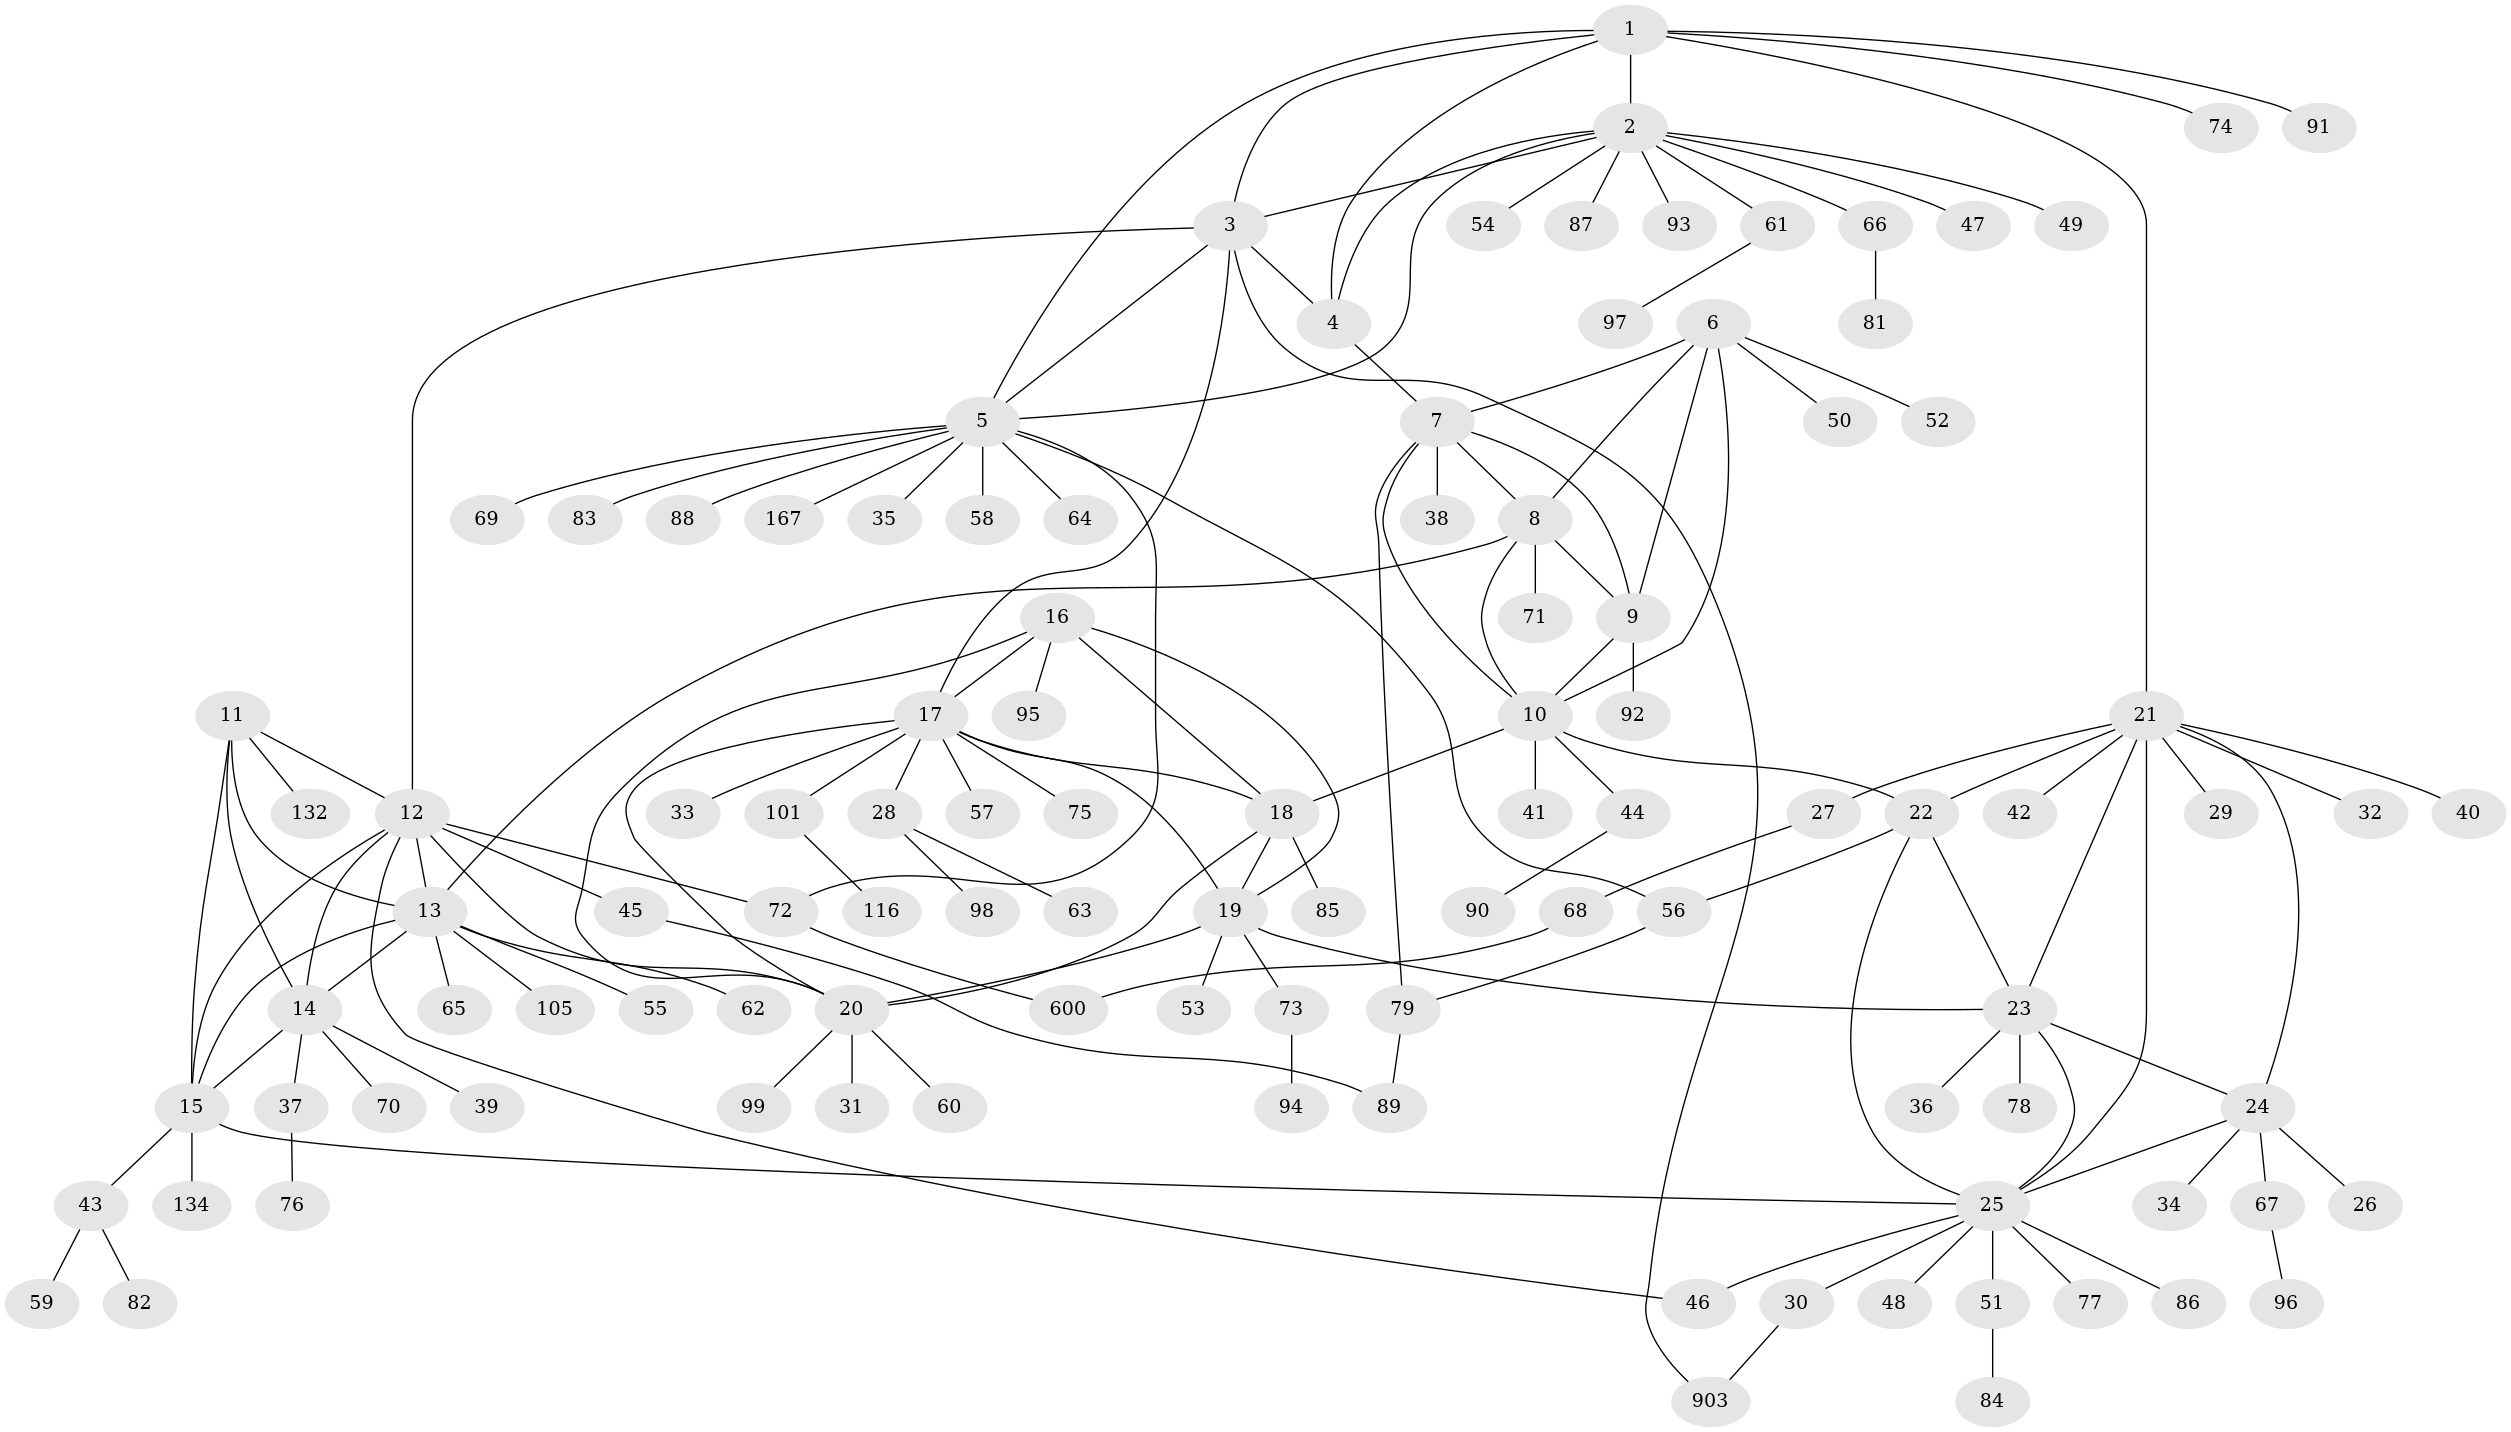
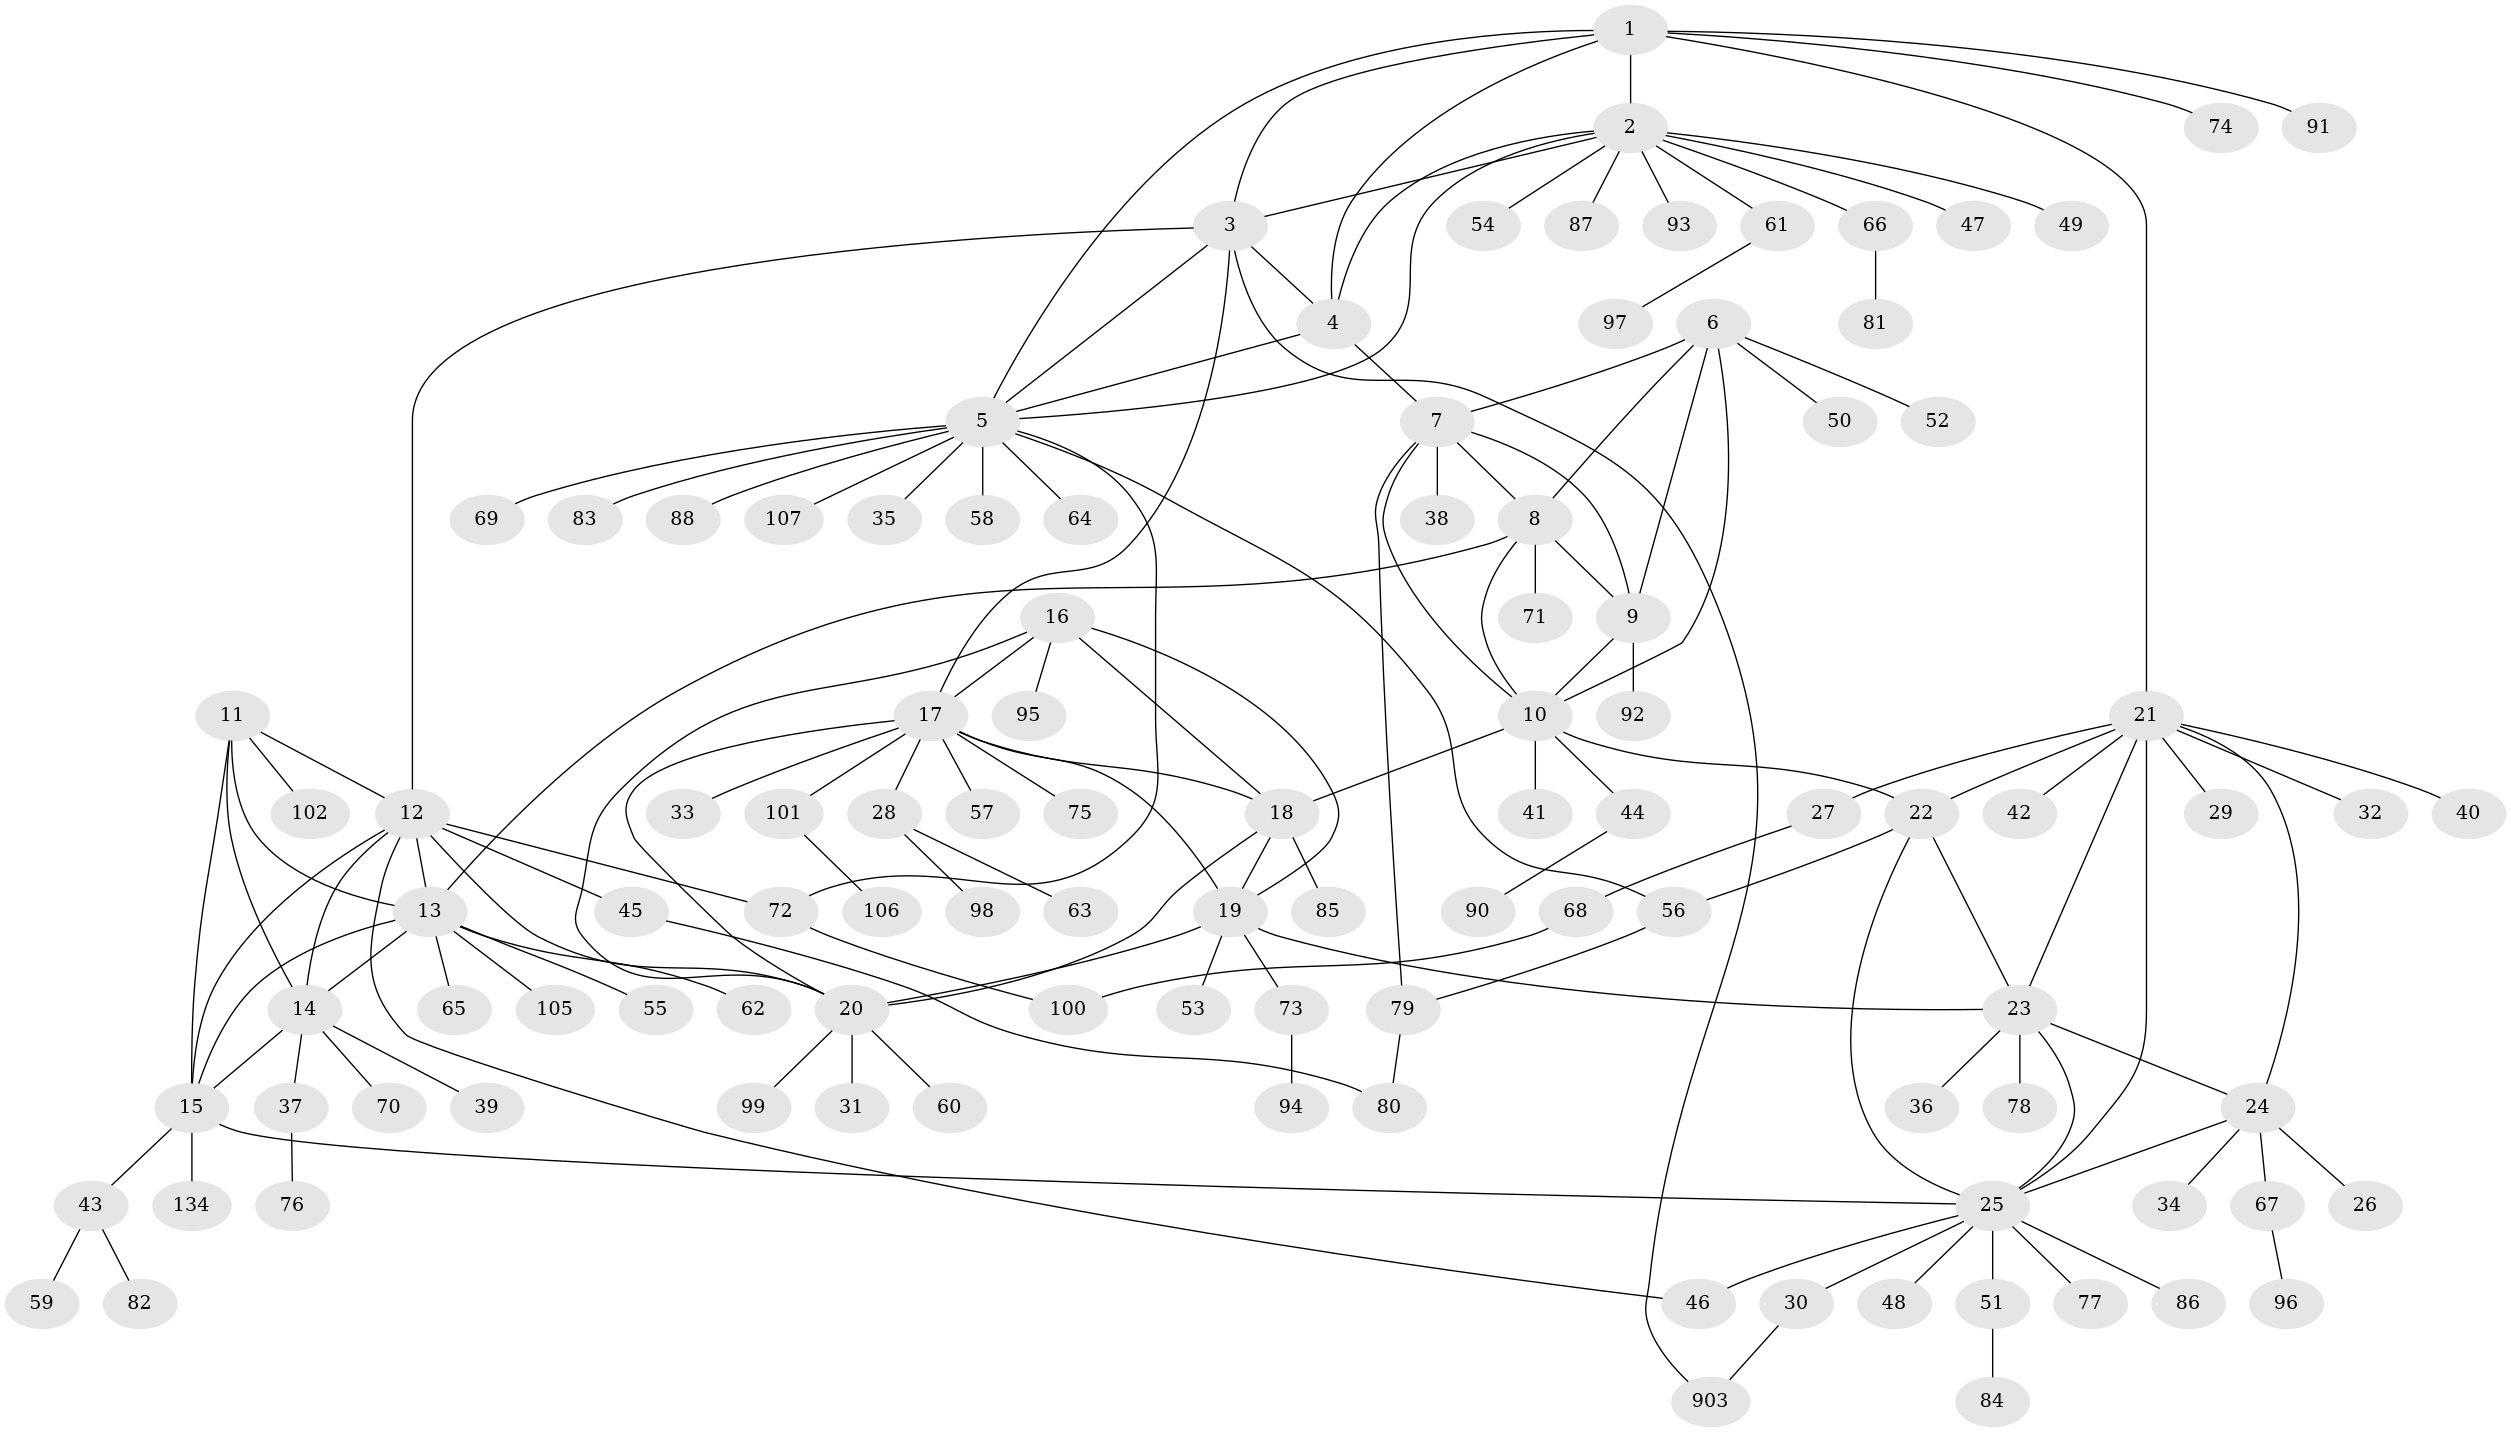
edge "4" -- "5": added
node "167": label "167" -> "107"
node "132": label "132" -> "102"
node "116": label "116" -> "106"
node "600": label "600" -> "100"
node "89": label "89" -> "80"
